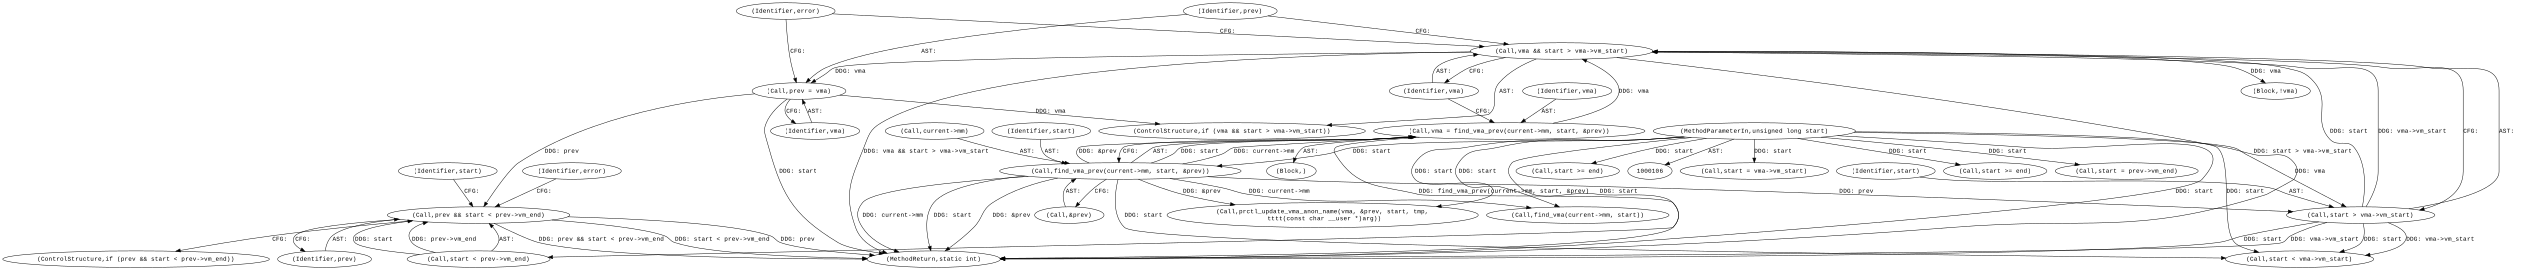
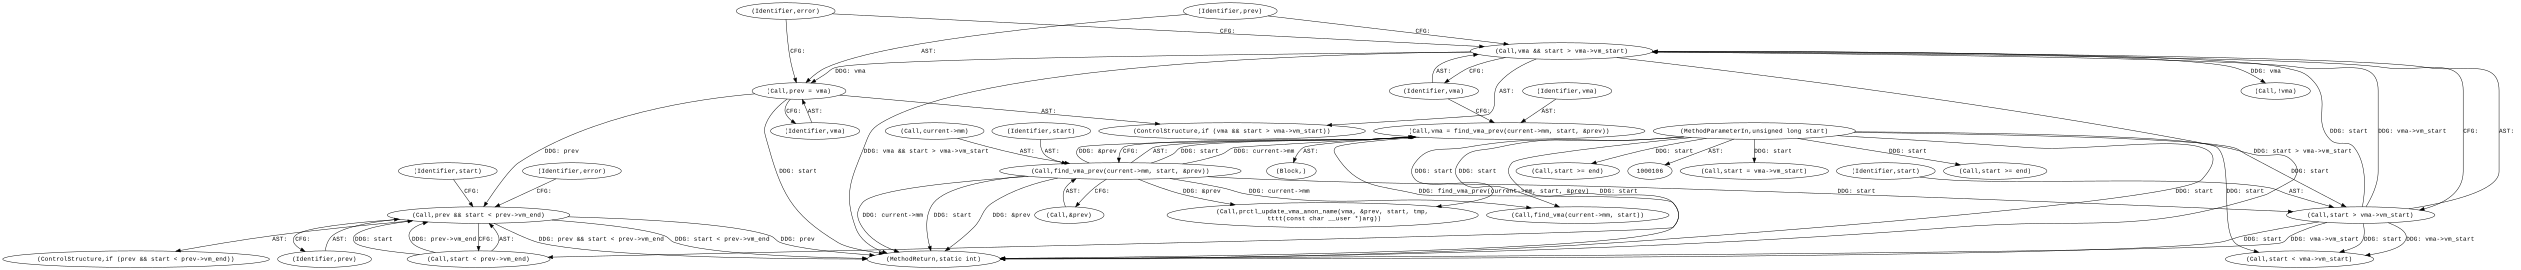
node "(Block,!vma)": label "(Block,!vma)" -> "(Call,!vma)"
edge "(Call,vma = find_vma_prev(current->mm, start, &prev))" -> "(Call,vma && start > vma->vm_start)": removed, label "DDG: vma"
edge "(Call,prev = vma)" -> "(ControlStructure,if (vma && start > vma->vm_start))": label "DDG: vma" -> "AST: "
edge "(MethodParameterIn,unsigned long start)" -> "(Call,find_vma_prev(current->mm, start, &prev))": removed, label "DDG: start"
node "(Call,start = prev->vm_end)": removed
edge "(MethodParameterIn,unsigned long start)" -> "(Call,start > vma->vm_start)": label "DDG: vma" -> "DDG: start"
edge "(Call,find_vma_prev(current->mm, start, &prev))" -> "(Call,start > vma->vm_start)": label "DDG: prev" -> "DDG: start"
edge "(Call,prev && start < prev->vm_end)" -> "(Call,start < prev->vm_end)": added, label "CFG:"
edge "(Call,prev && start < prev->vm_end)" -> "(ControlStructure,if (prev && start < prev->vm_end))": label "CFG: " -> "AST: "
edge "(Call,find_vma_prev(current->mm, start, &prev))" -> "(Call,start < vma->vm_start)": removed, label "DDG: start"
